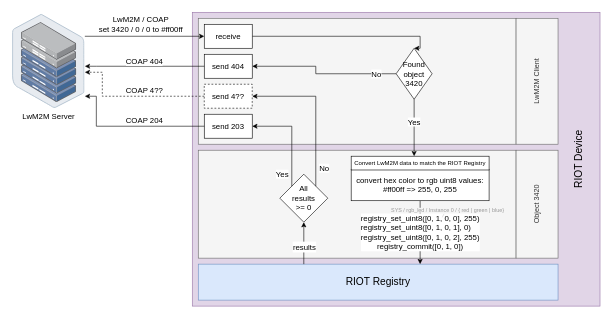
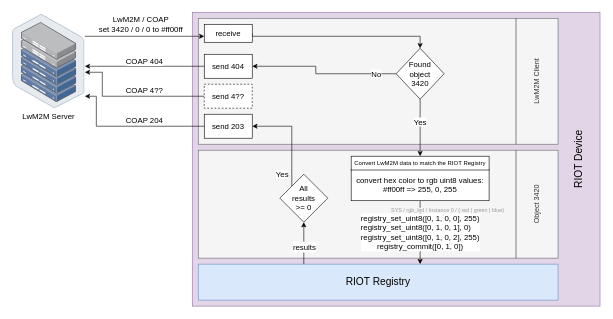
node "receive": size 48x24 -> 48x18
node "Found object 3420": size 36x51 -> 48x51
edge "send 4??" -> "LwM2M Server": style dashed -> solid
edge "All results >= 0" -> "send 4??": removed, label "No"
